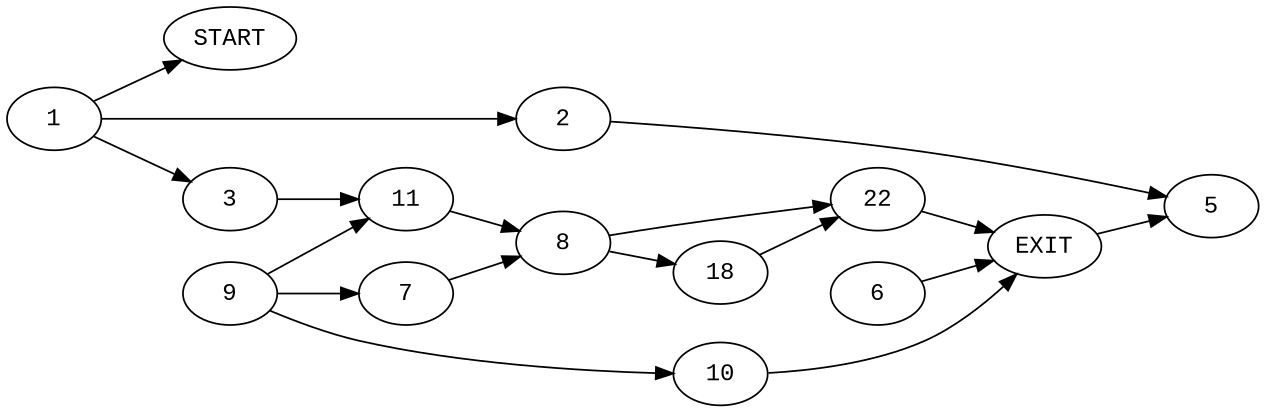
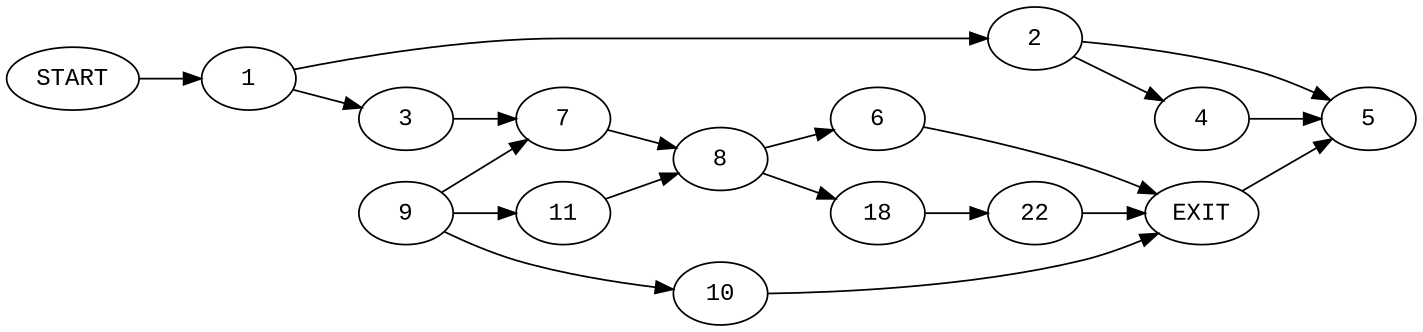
edge "1" -> "START": reversed
node "4": added
edge "3" -> "11": now "3" -> "7"
edge "8" -> "22": now "8" -> "6"
